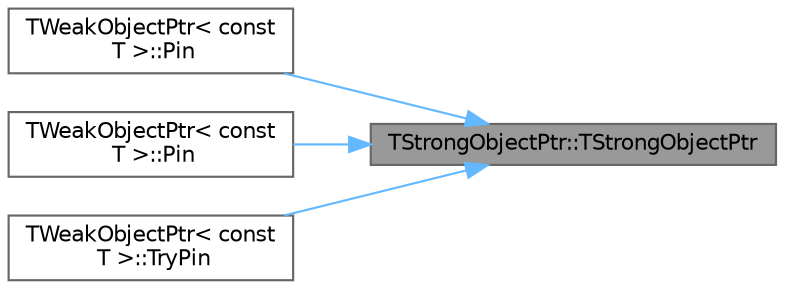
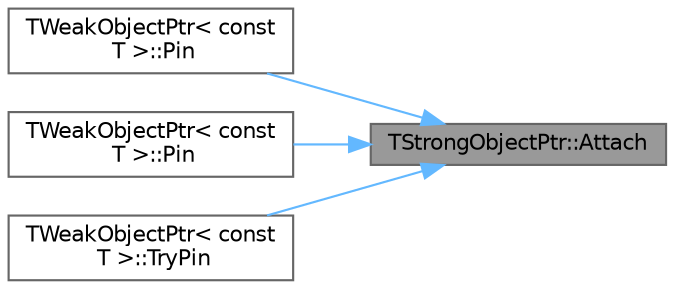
node "TStrongObjectPtr::TStrongObjectPtr": label "TStrongObjectPtr::TStrongObjectPtr" -> "TStrongObjectPtr::Attach"
